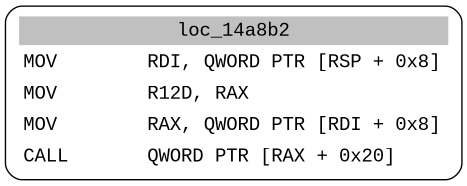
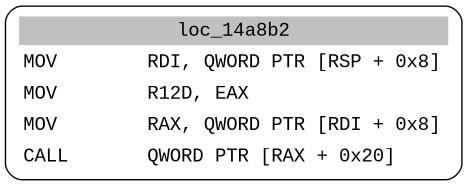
node "loc_14a8b2": text "MOV        R12D, RAX" -> "MOV        R12D, EAX"
